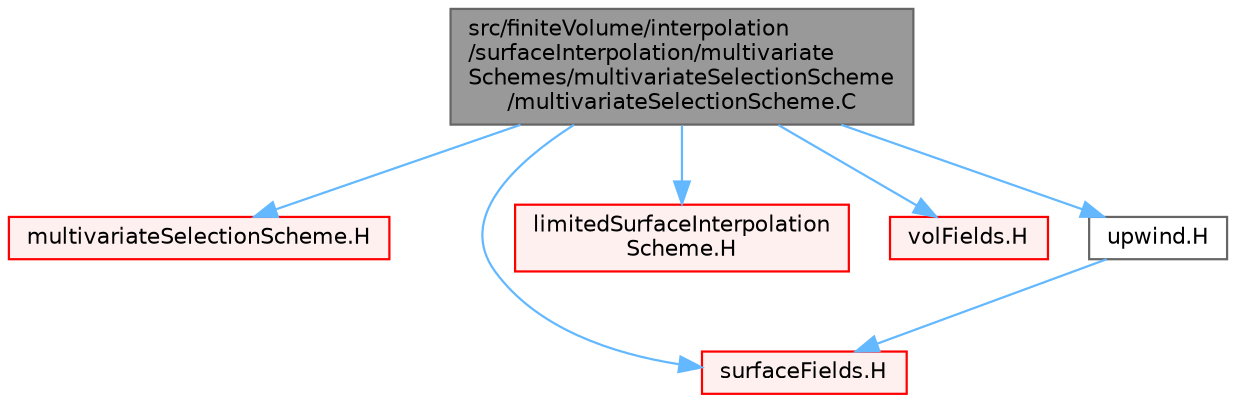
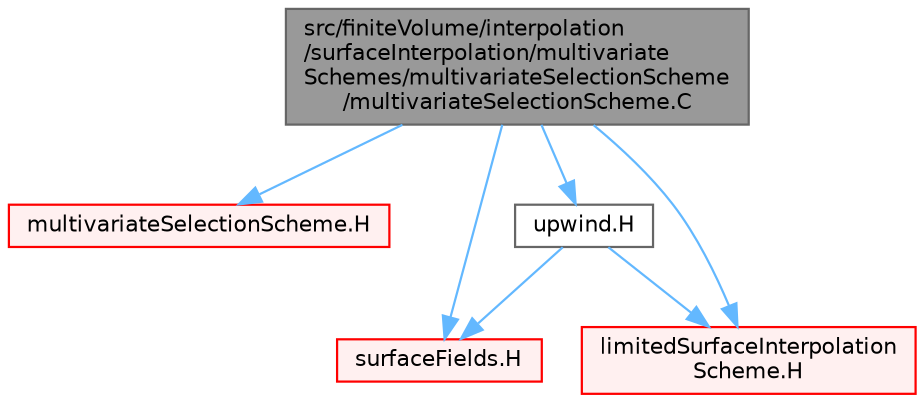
node "volFields.H": removed
edge "upwind.H" -> "limitedSurfaceInterpolation Scheme.H": added
